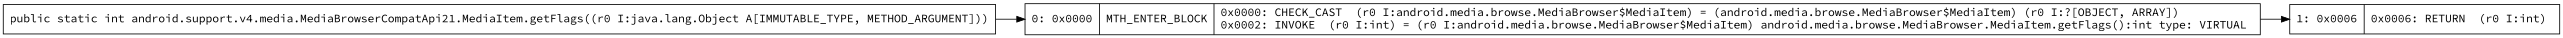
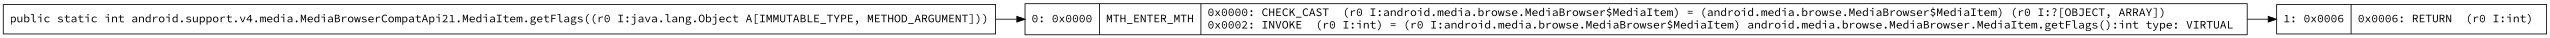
node "0: 0x0000": text "MTH_ENTER_BLOCK" -> "MTH_ENTER_MTH"
